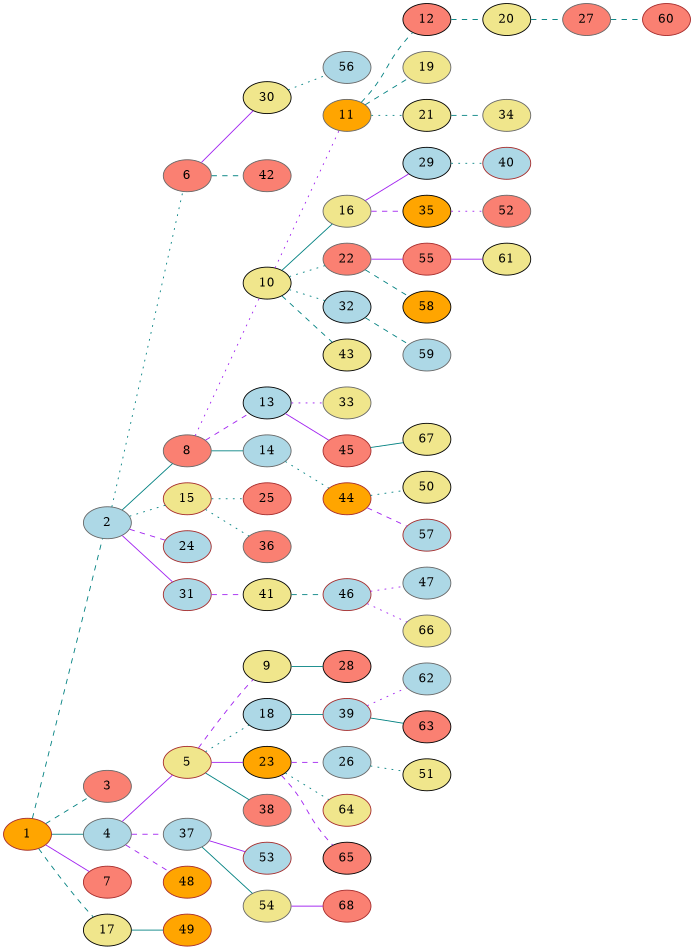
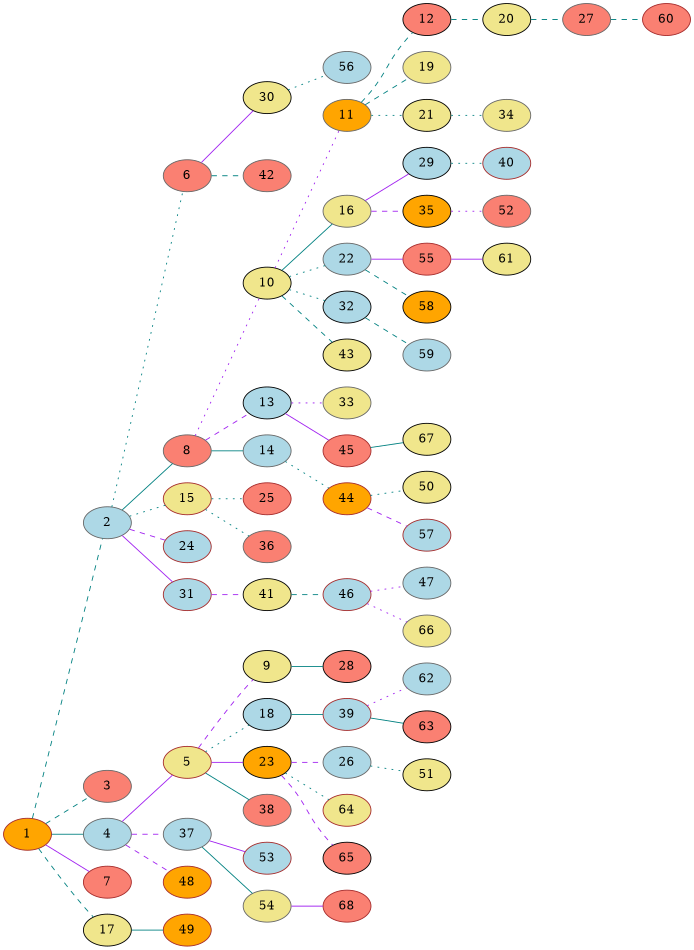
edge "21" -- "34": style dashed -> dotted
node "22": fillcolor salmon -> lightblue
